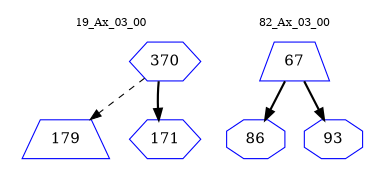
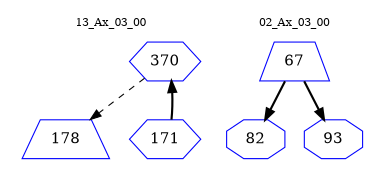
cluster "19_Ax_03_00": label "19_Ax_03_00" -> "13_Ax_03_00"
cluster "82_Ax_03_00": label "82_Ax_03_00" -> "02_Ax_03_00"
edge "370" -> "171": reversed
node "179": label "179" -> "178"
node "86": label "86" -> "82"
